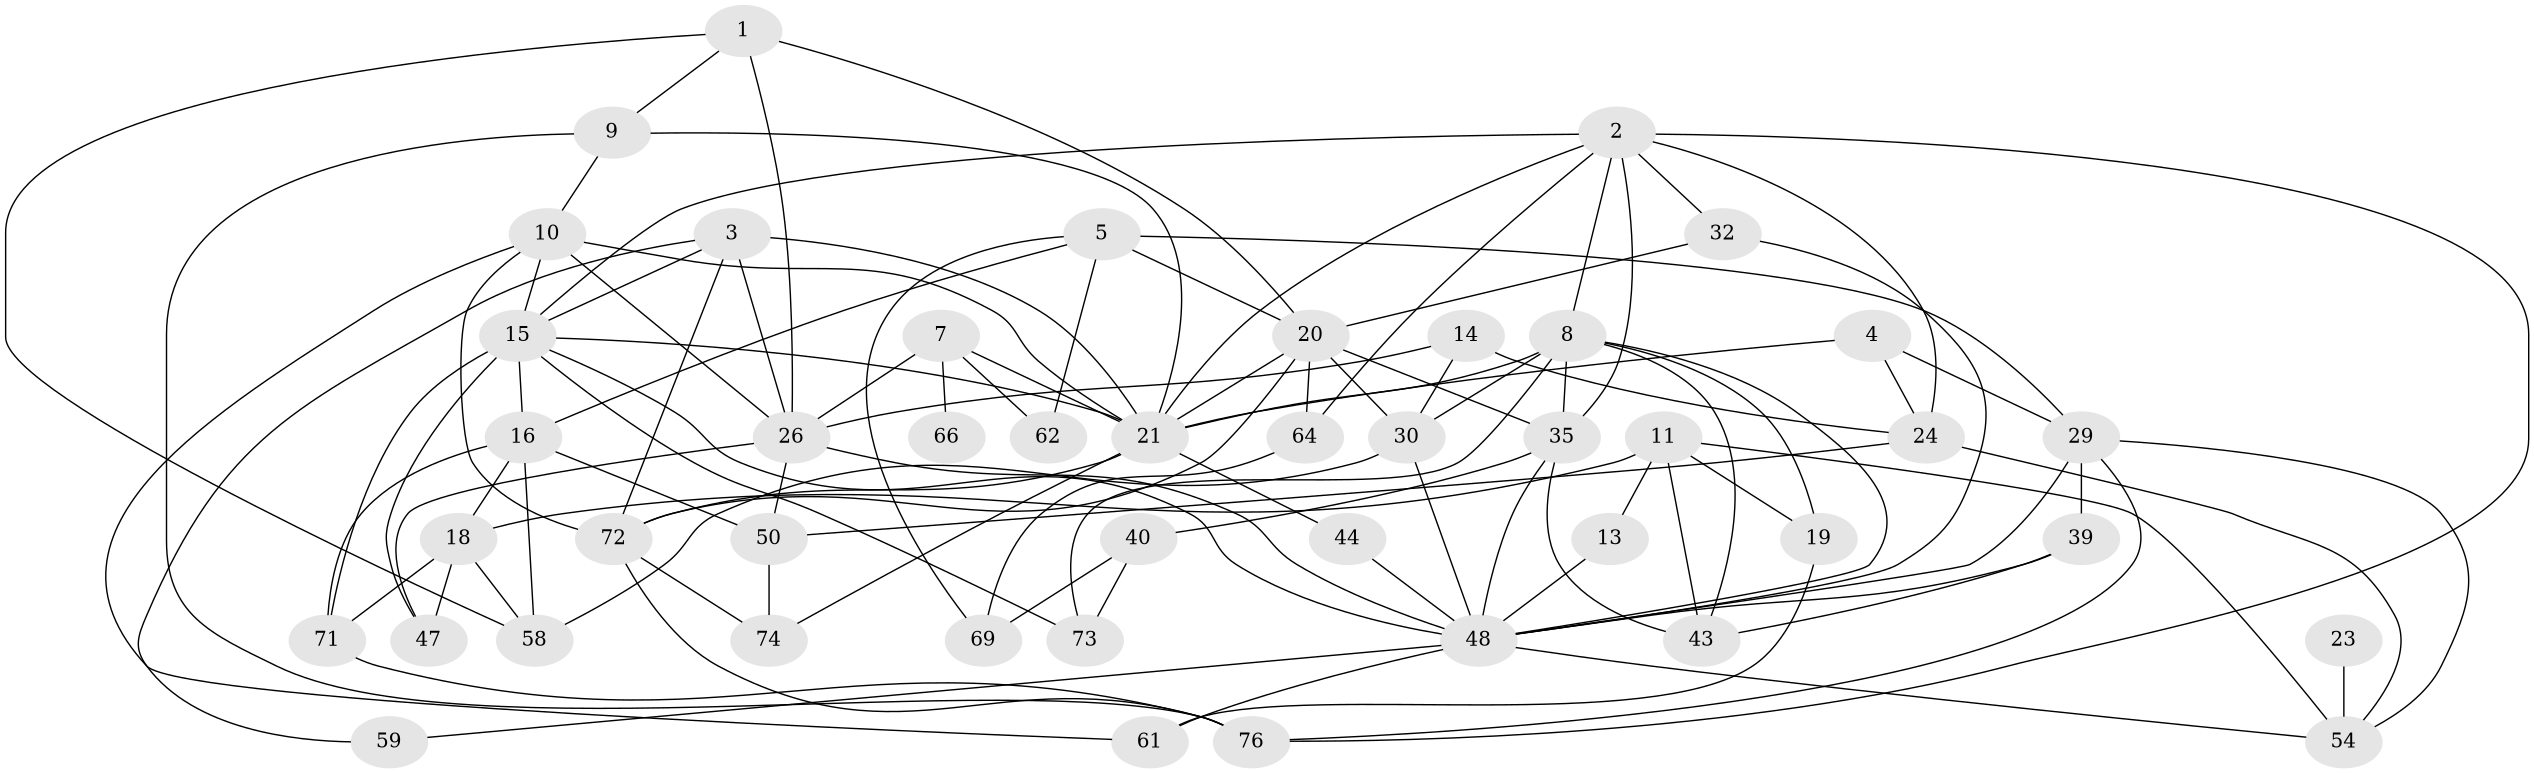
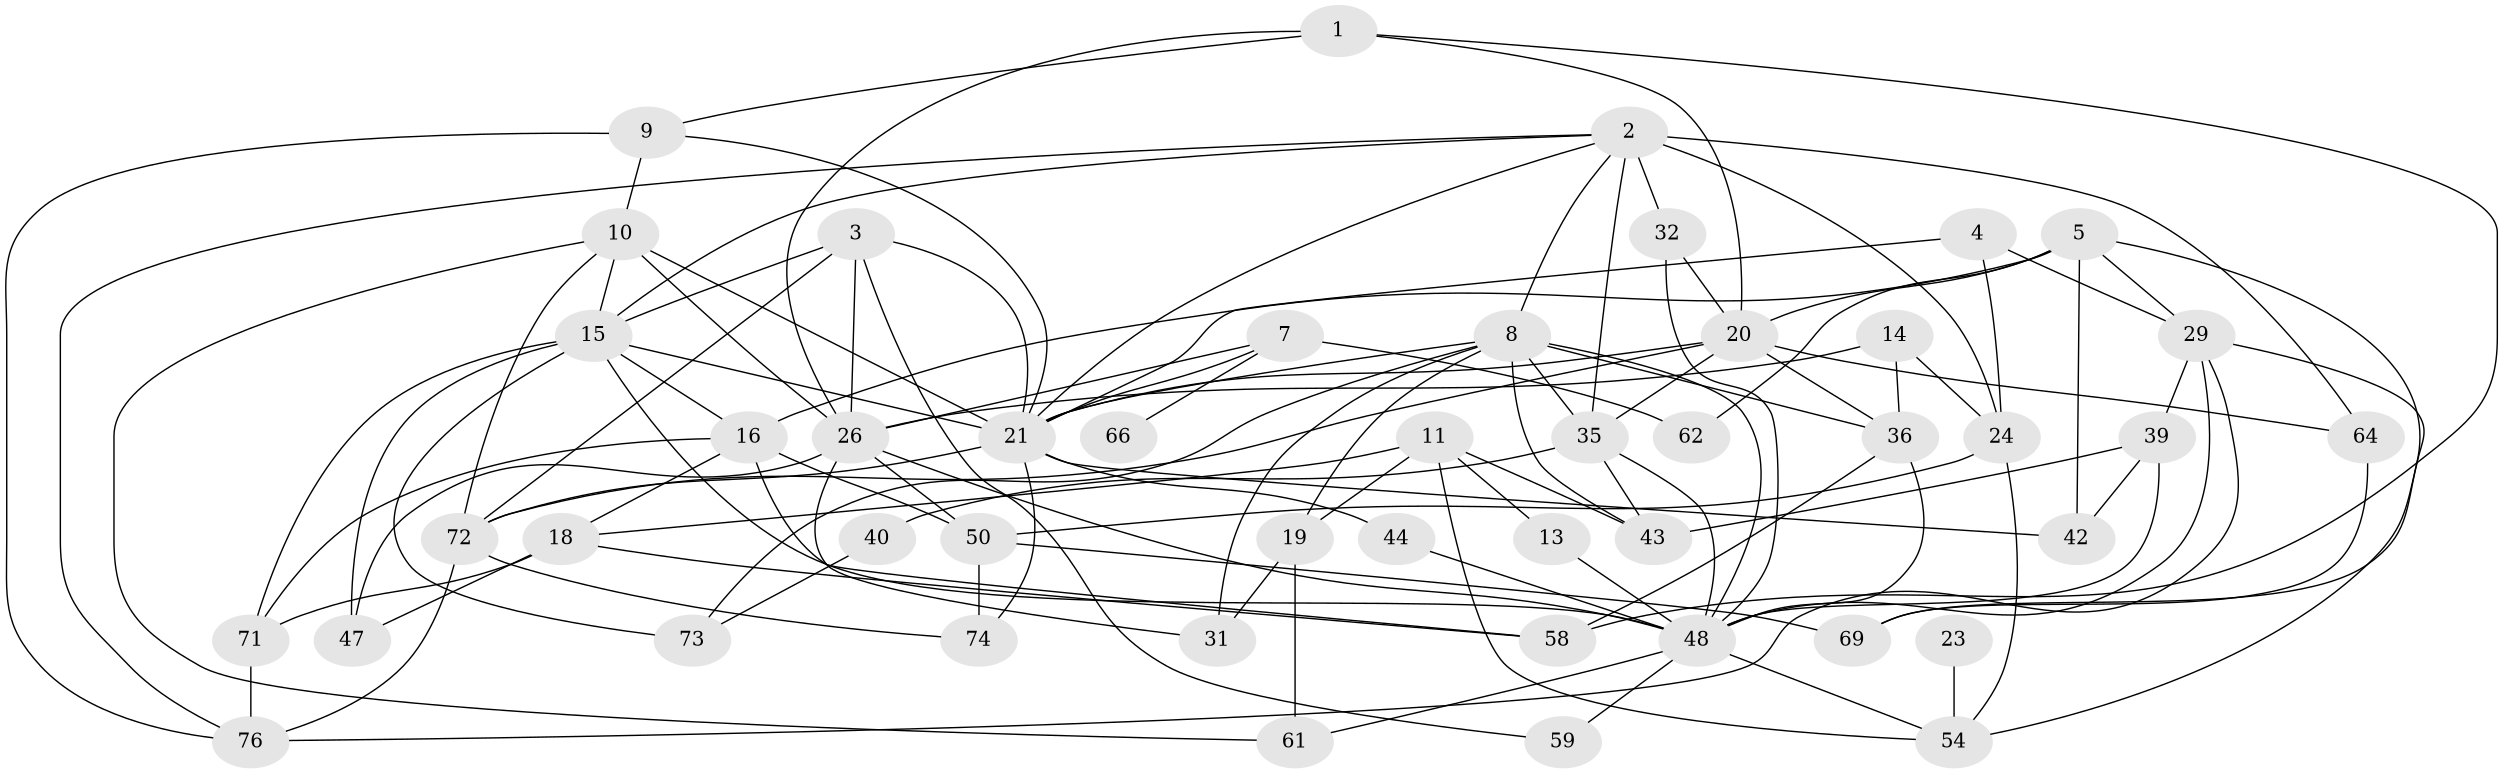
node "30": label "30" -> "36"
node "42": added
edge "40" -- "69": now "50" -- "69"
node "31": added
